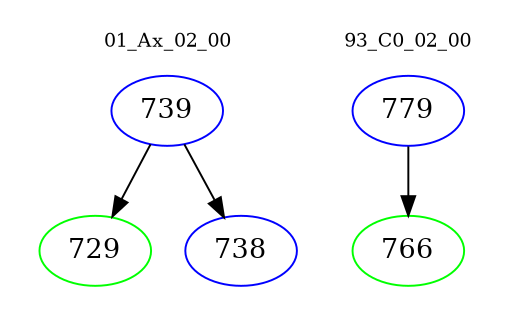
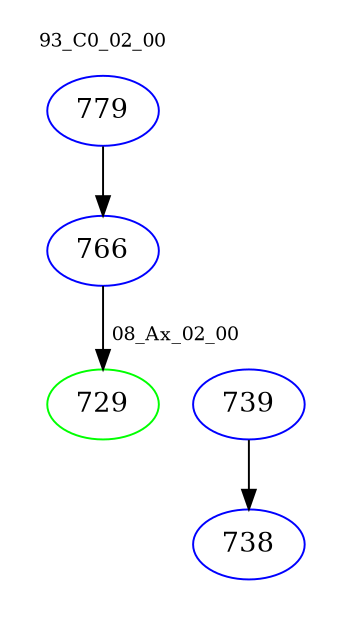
cluster "01_Ax_02_00": label "01_Ax_02_00" -> "08_Ax_02_00"
edge "739" -> "729": now "766" -> "729"
node "766": color green -> blue
